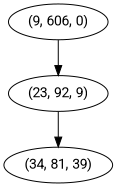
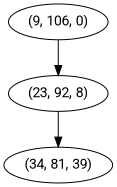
node "(9, 606, 0)": label "(9, 606, 0)" -> "(9, 106, 0)"
node "(23, 92, 9)": label "(23, 92, 9)" -> "(23, 92, 8)"
